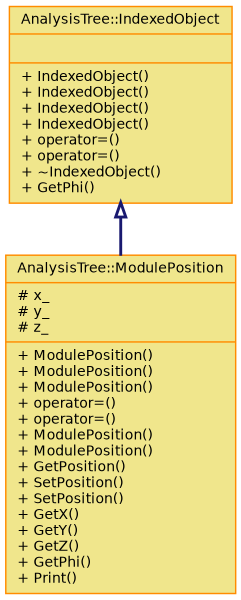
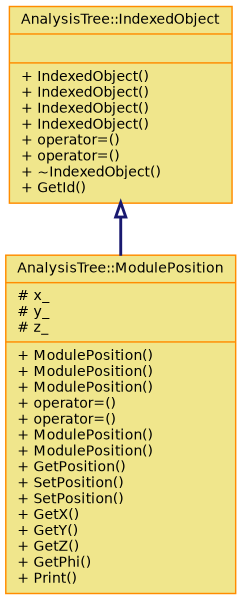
node "AnalysisTree::IndexedObject": text "+ GetPhi()" -> "+ GetId()"
